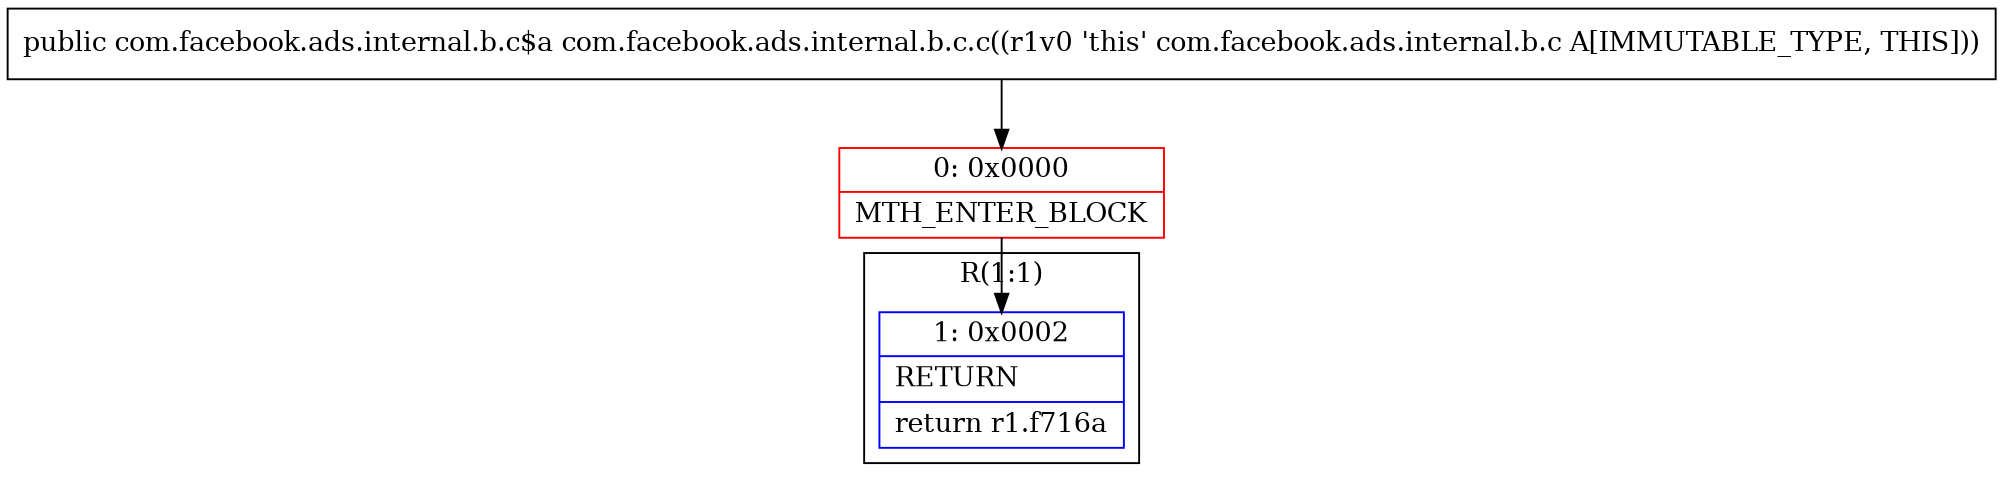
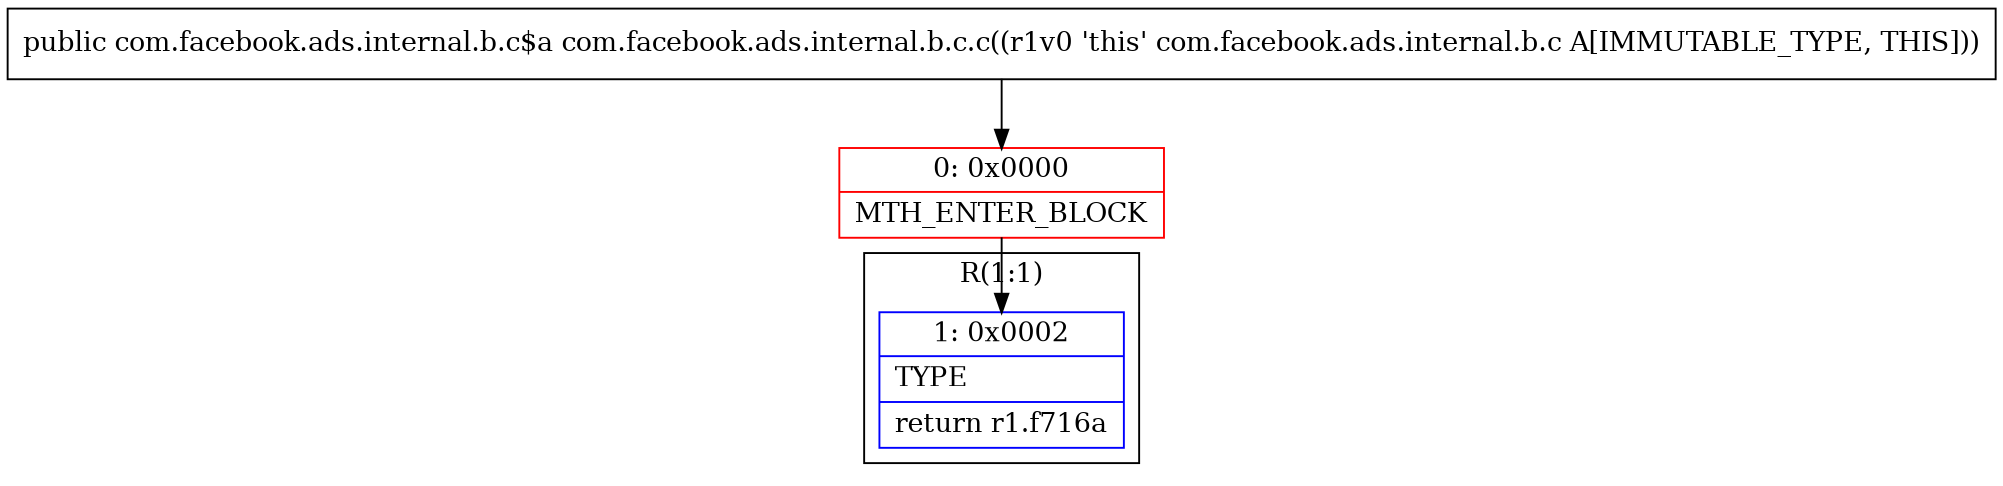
node "1: 0x0002": text "RETURN" -> "TYPE"
